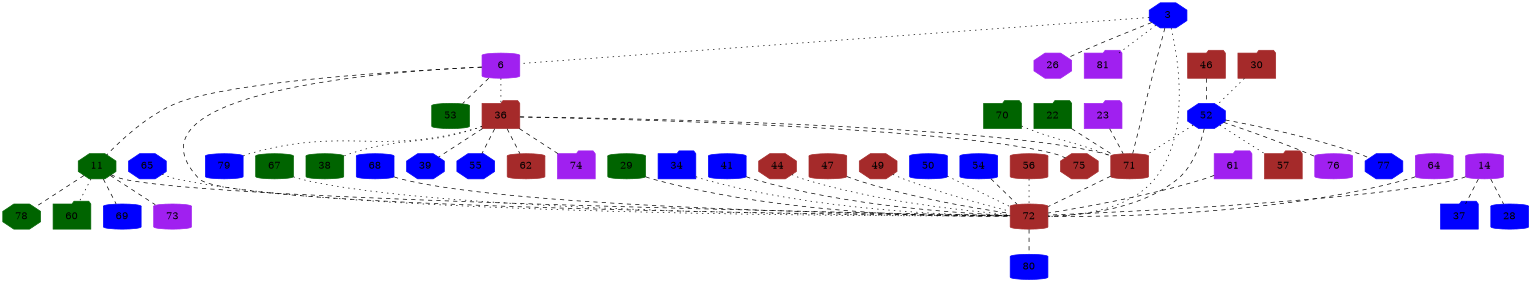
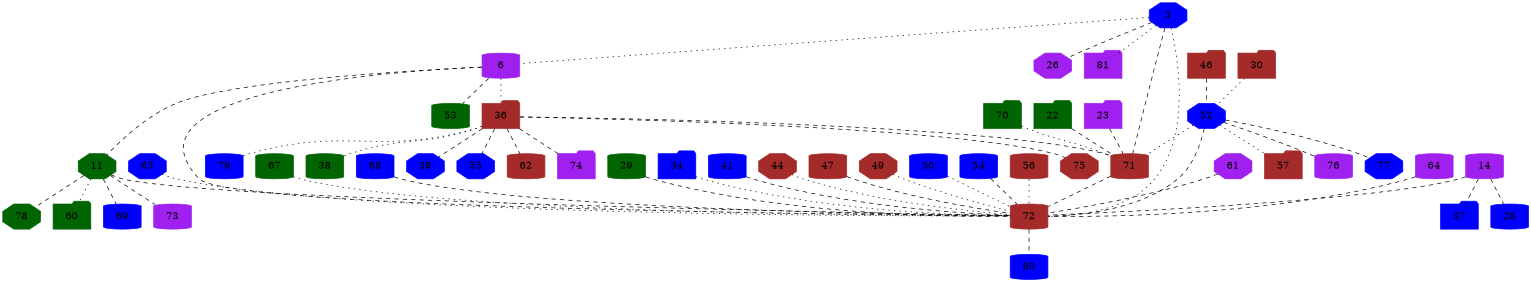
node "61": shape folder -> octagon
